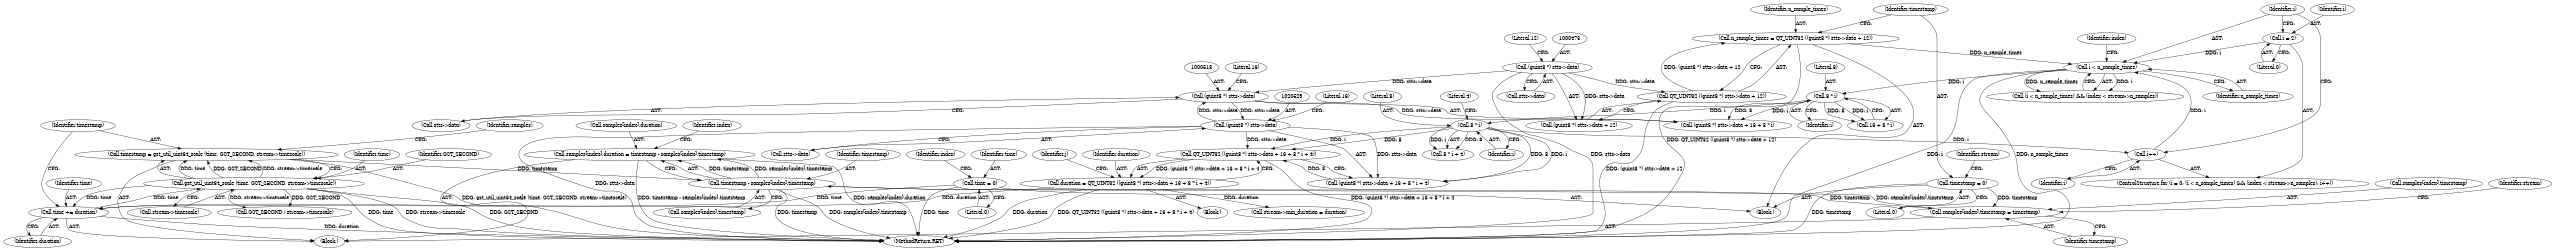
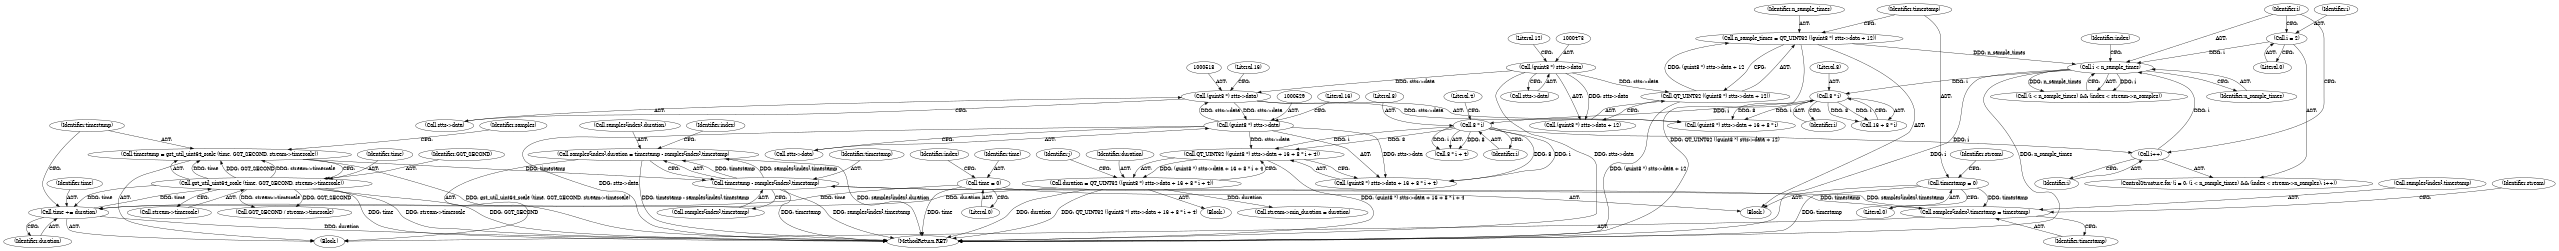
node "1020529": label "1020529" -> "1000529"
edge "(Call,(guint8 *) stts->data + 16 + 8 * i + 4)" -> "(Call,QT_UINT32 ((guint8 *) stts->data + 16 + 8 * i + 4))": label "DDG: 8" -> "AST: "
